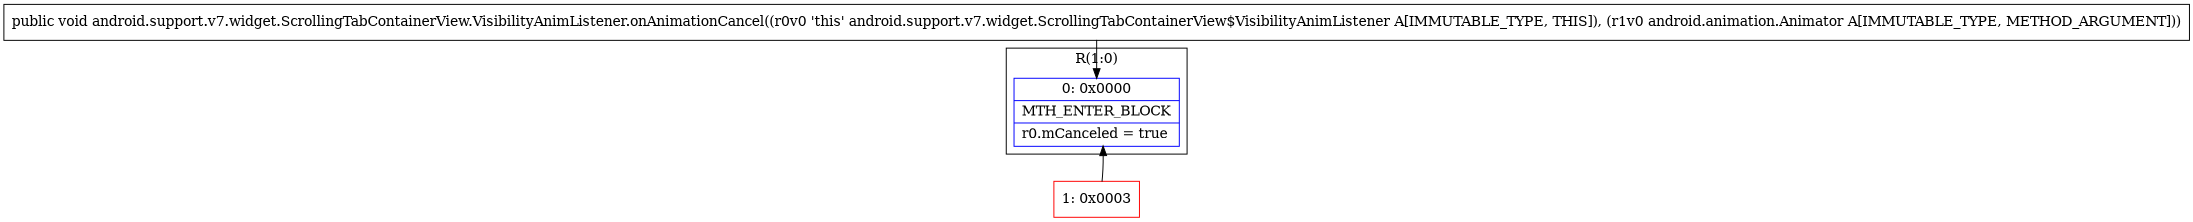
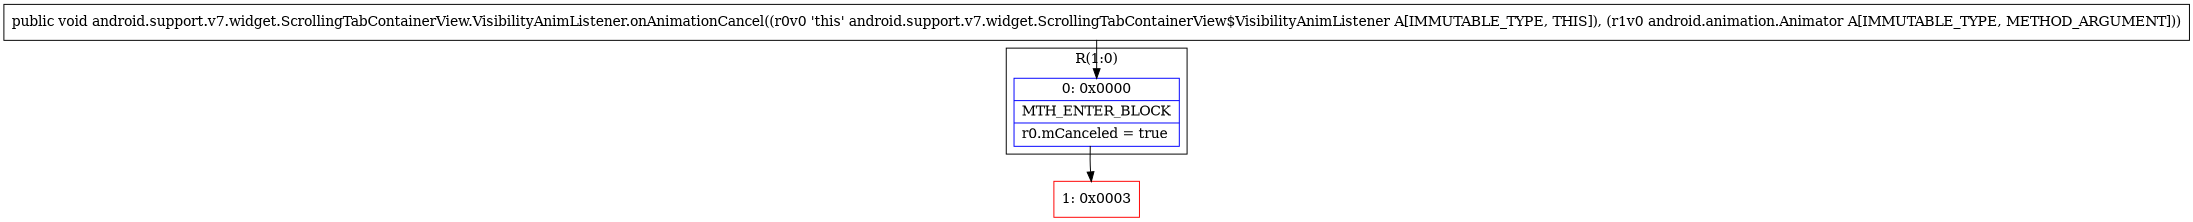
edge "1: 0x0003" -> "0: 0x0000": reversed
